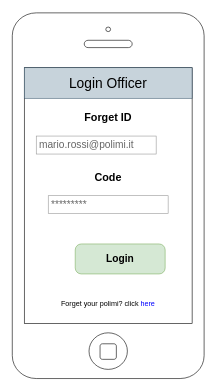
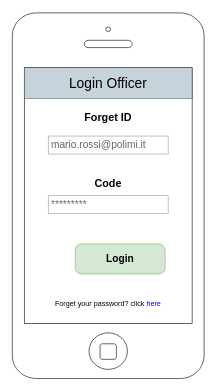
node "mario.rossi@polimi.it": moved (96, 145) -> (108, 145)
node "Code": moved (108, 178) -> (108, 184)
node "Forget your polimi? click here": label "Forget your polimi? click here" -> "Forget your password? click here"
